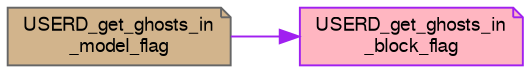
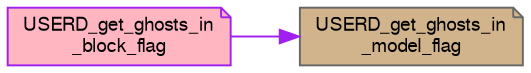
edge "USERD_get_ghosts_in _model_flag" -> "USERD_get_ghosts_in _block_flag": reversed
